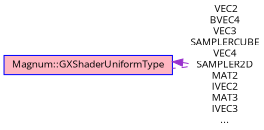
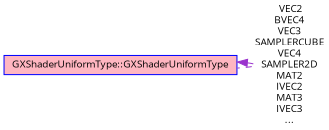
node "Magnum::GXShaderUniformType": label "Magnum::GXShaderUniformType" -> "GXShaderUniformType::GXShaderUniformType"
